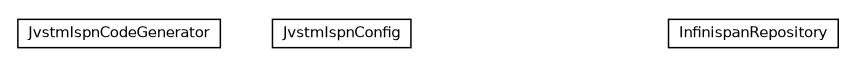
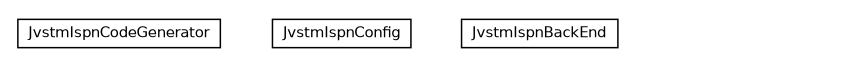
node "JvstmIspnBackEnd": added
node "InfinispanRepository": removed
